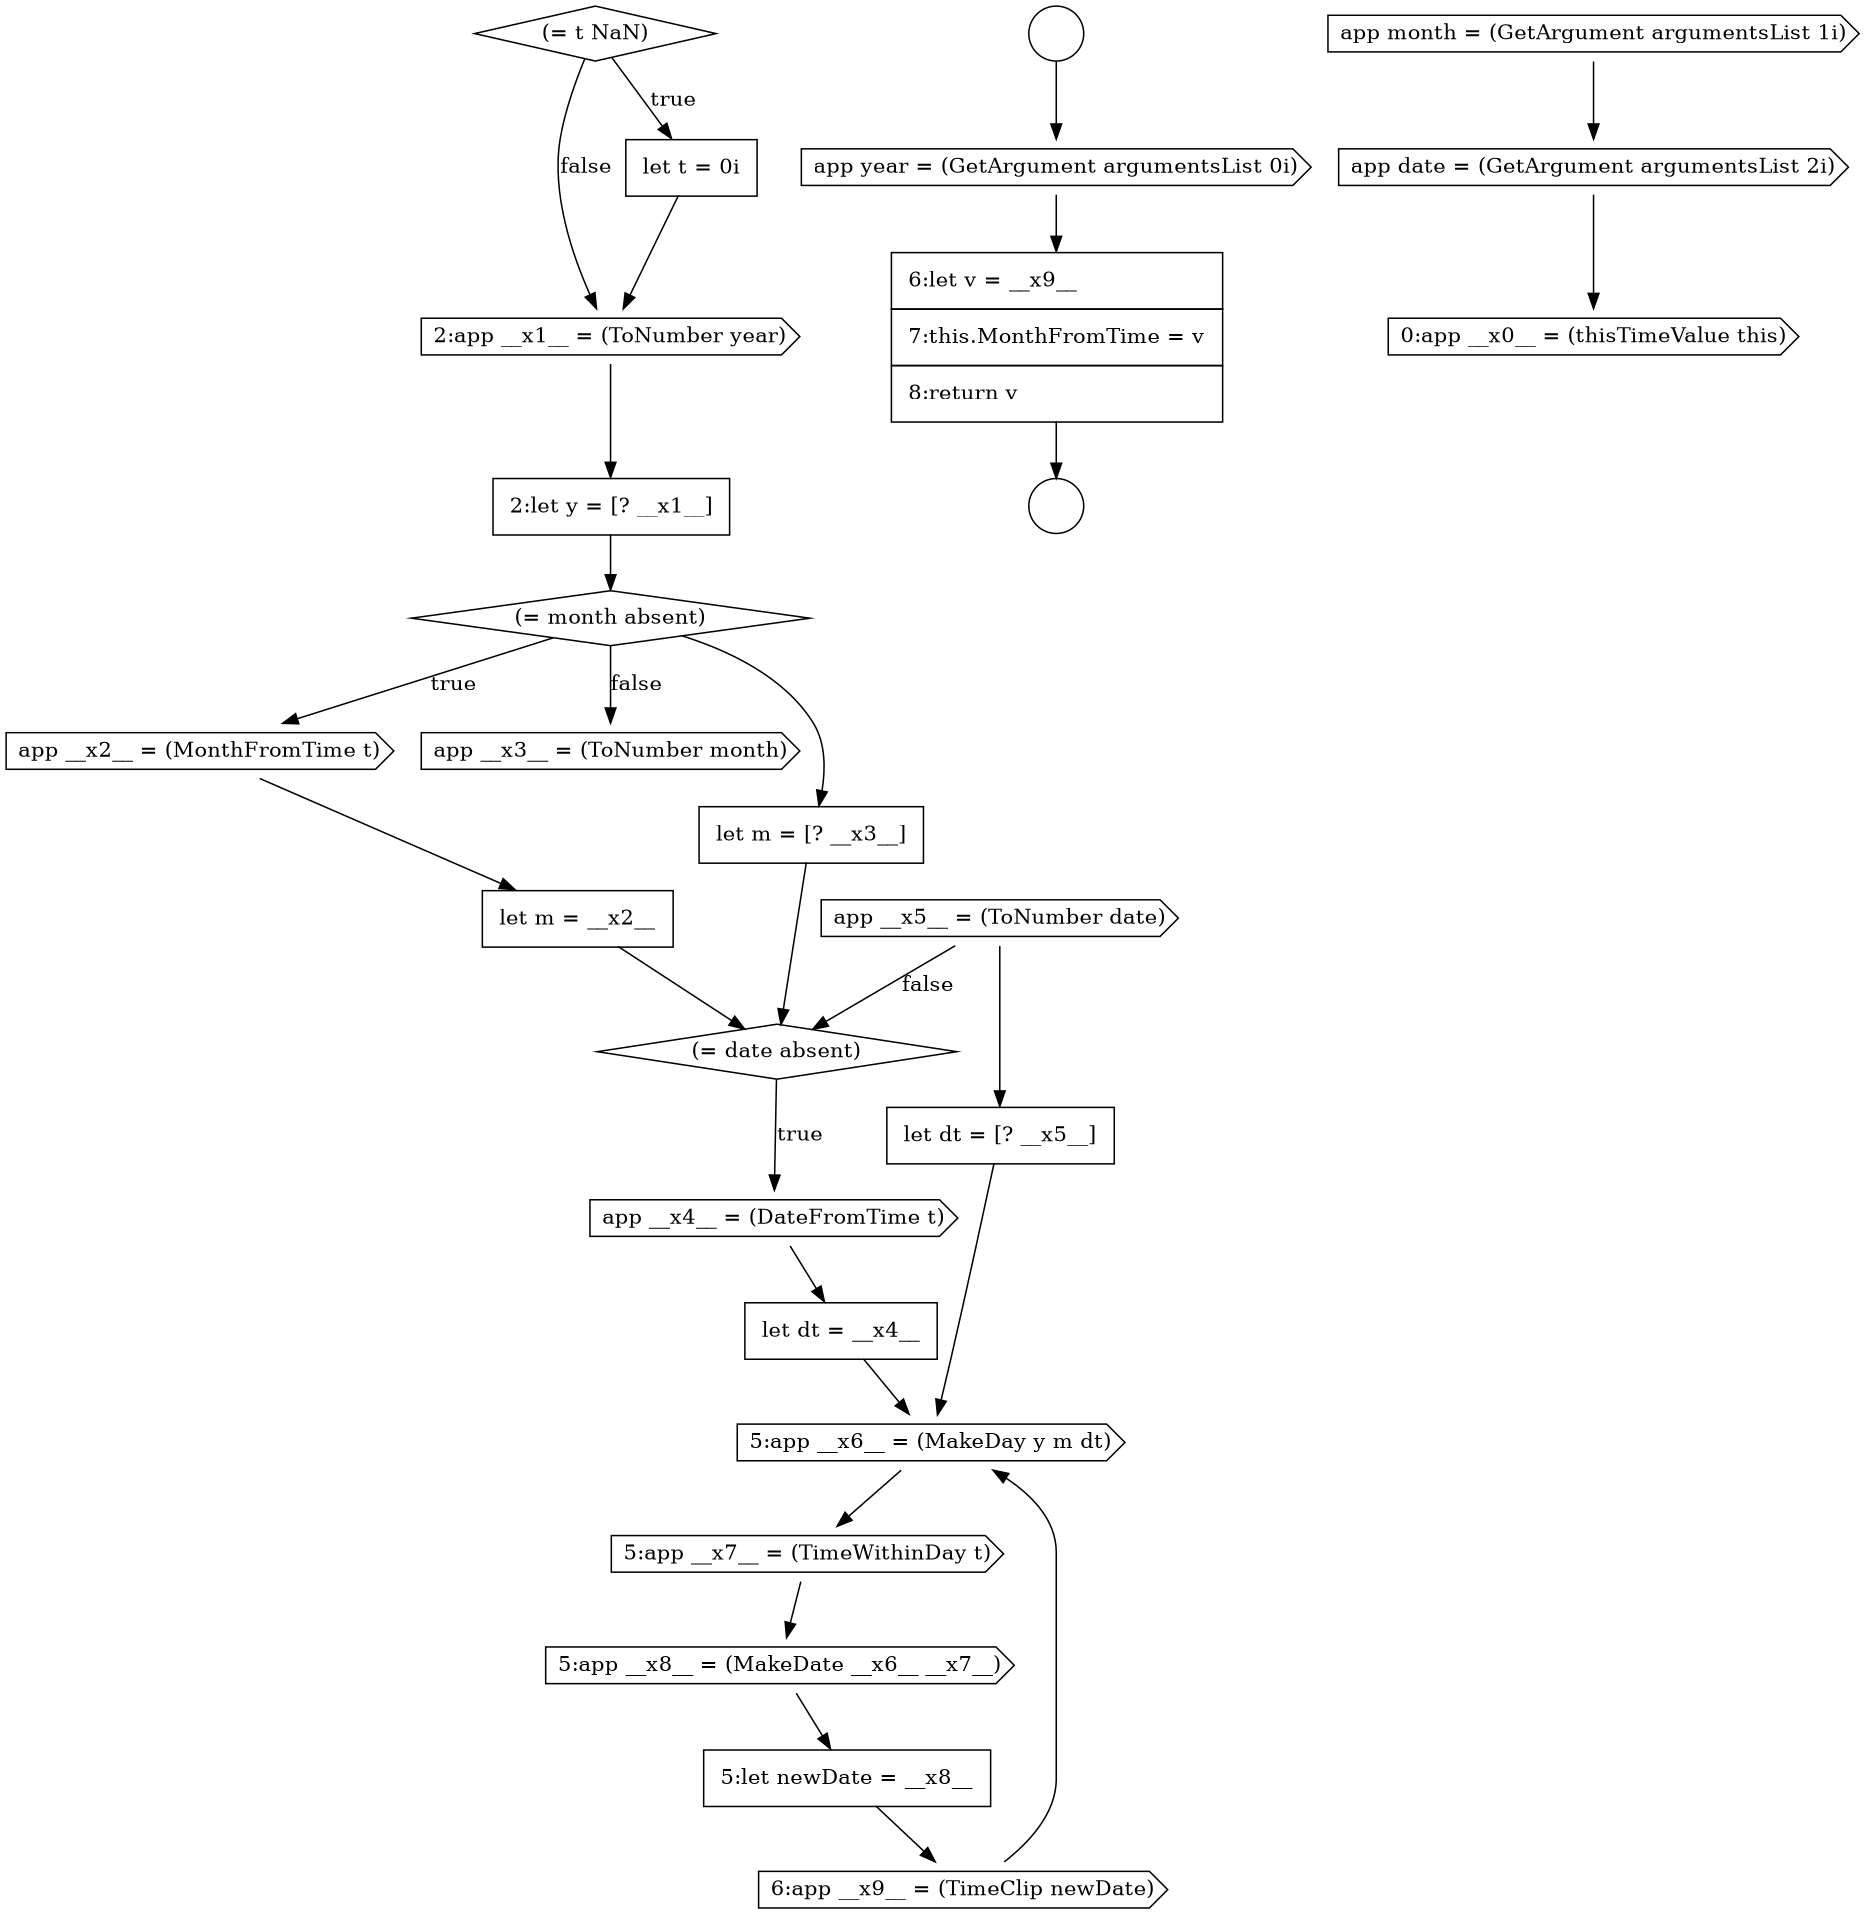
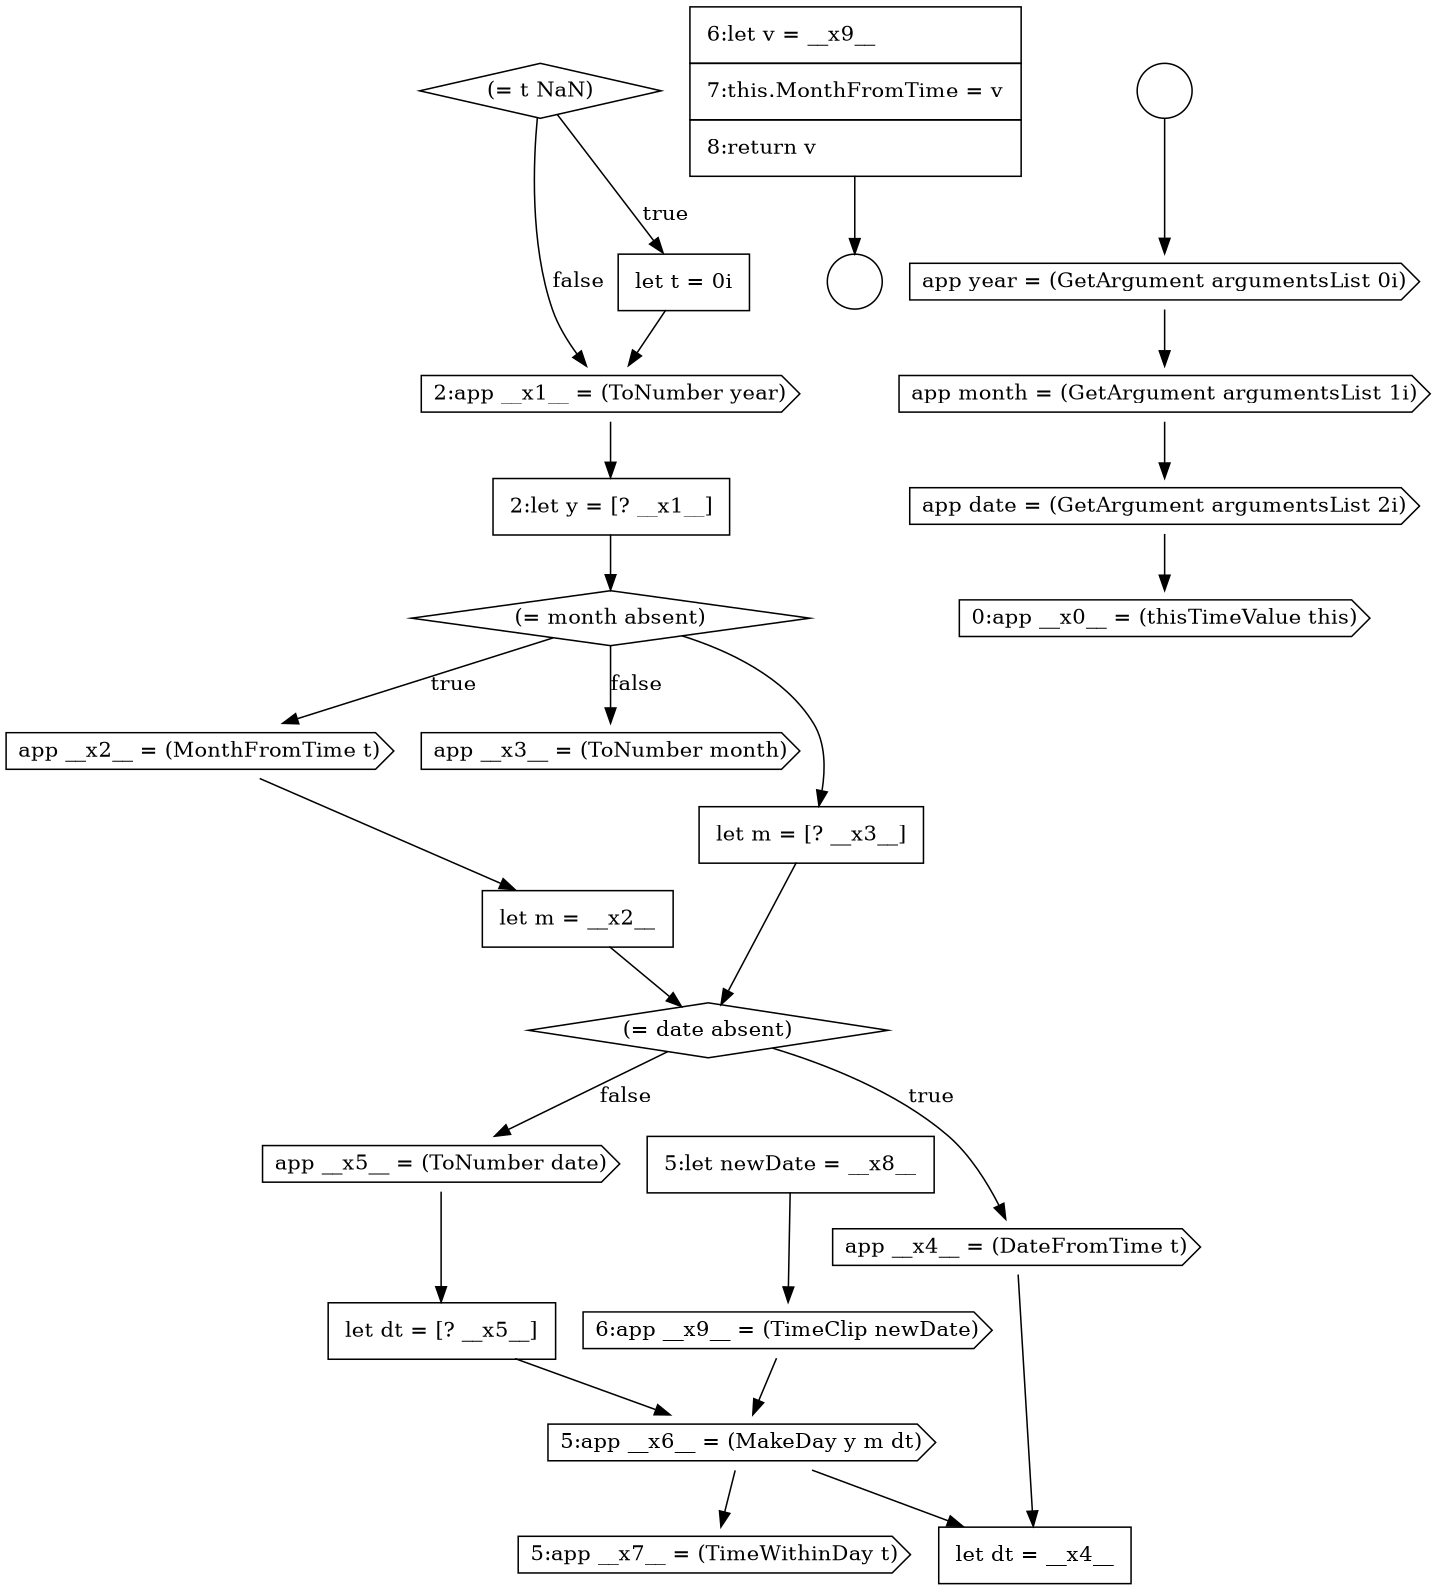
edge "app year = (GetArgument argumentsList 0i)" -> "6:let v = __x9__": now "app year = (GetArgument argumentsList 0i)" -> "app month = (GetArgument argumentsList 1i)"
edge "app __x5__ = (ToNumber date)" -> "(= date absent)": reversed
edge "let dt = __x4__" -> "5:app __x6__ = (MakeDay y m dt)": reversed
node "5:app __x8__ = (MakeDate __x6__ __x7__)": removed
